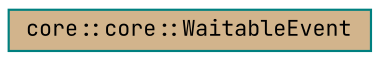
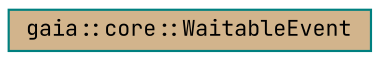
node "core::core::WaitableEvent": label "core::core::WaitableEvent" -> "gaia::core::WaitableEvent"
